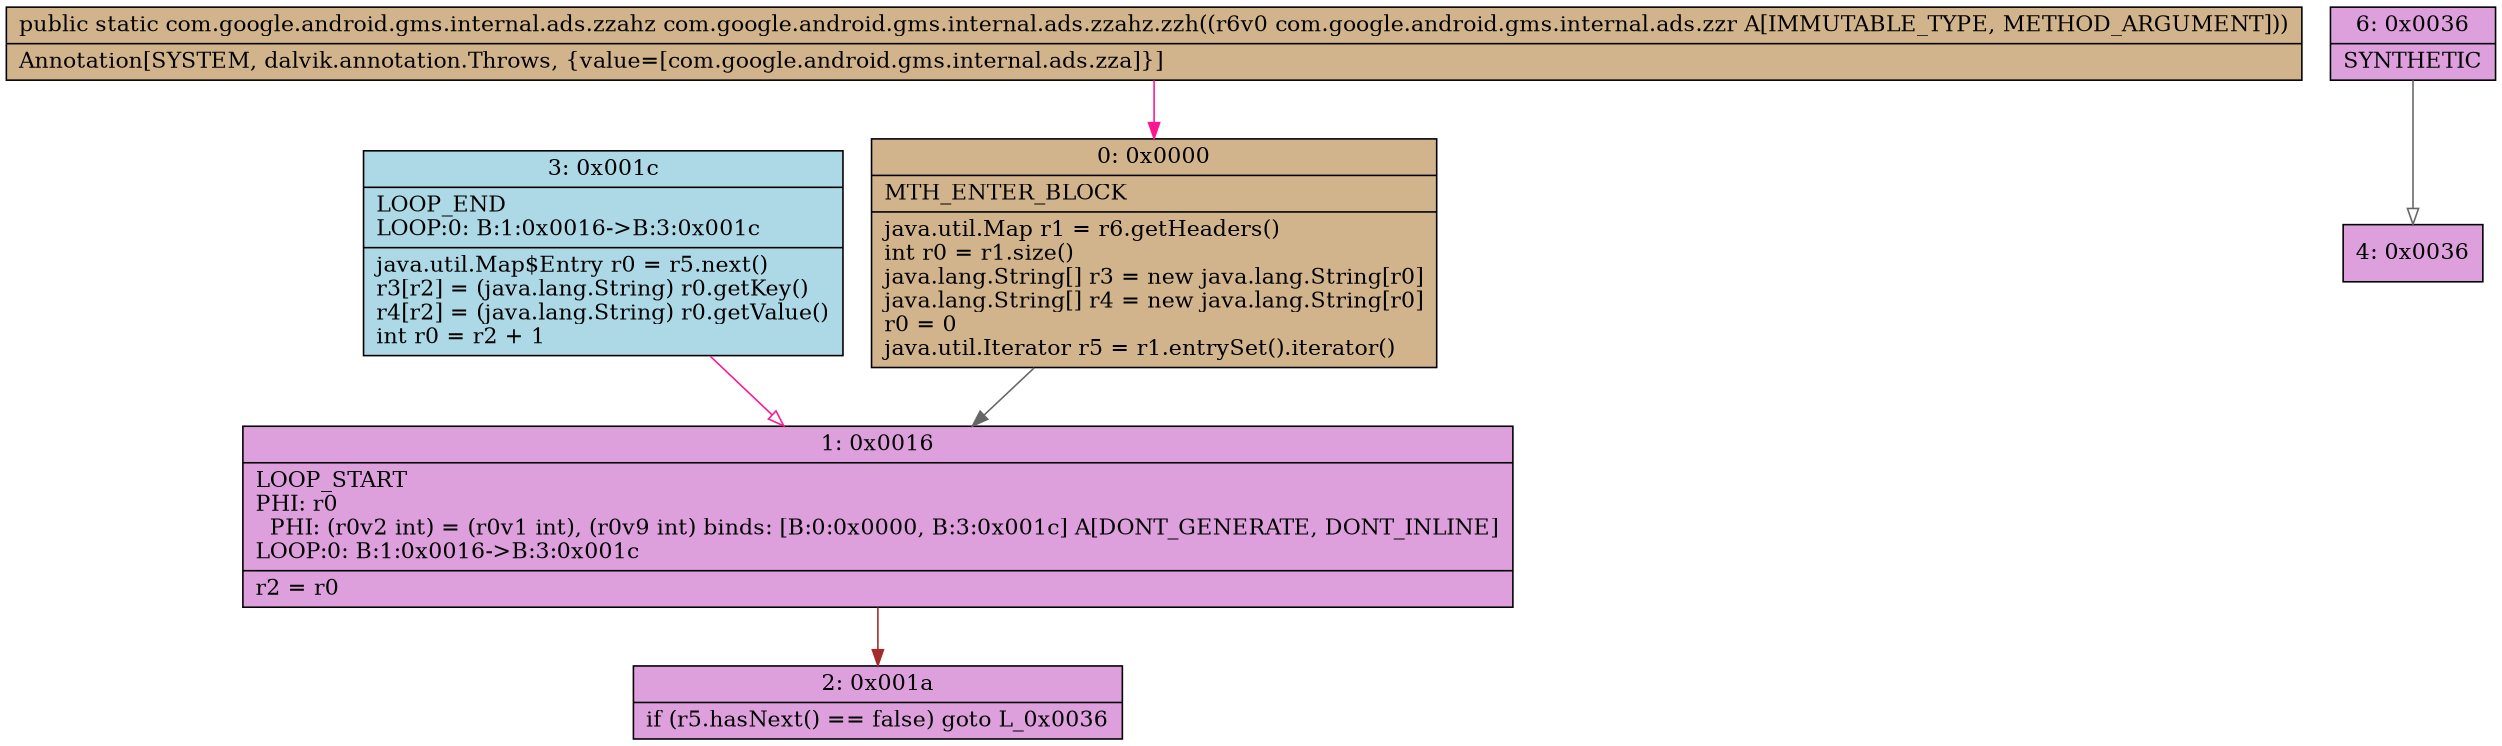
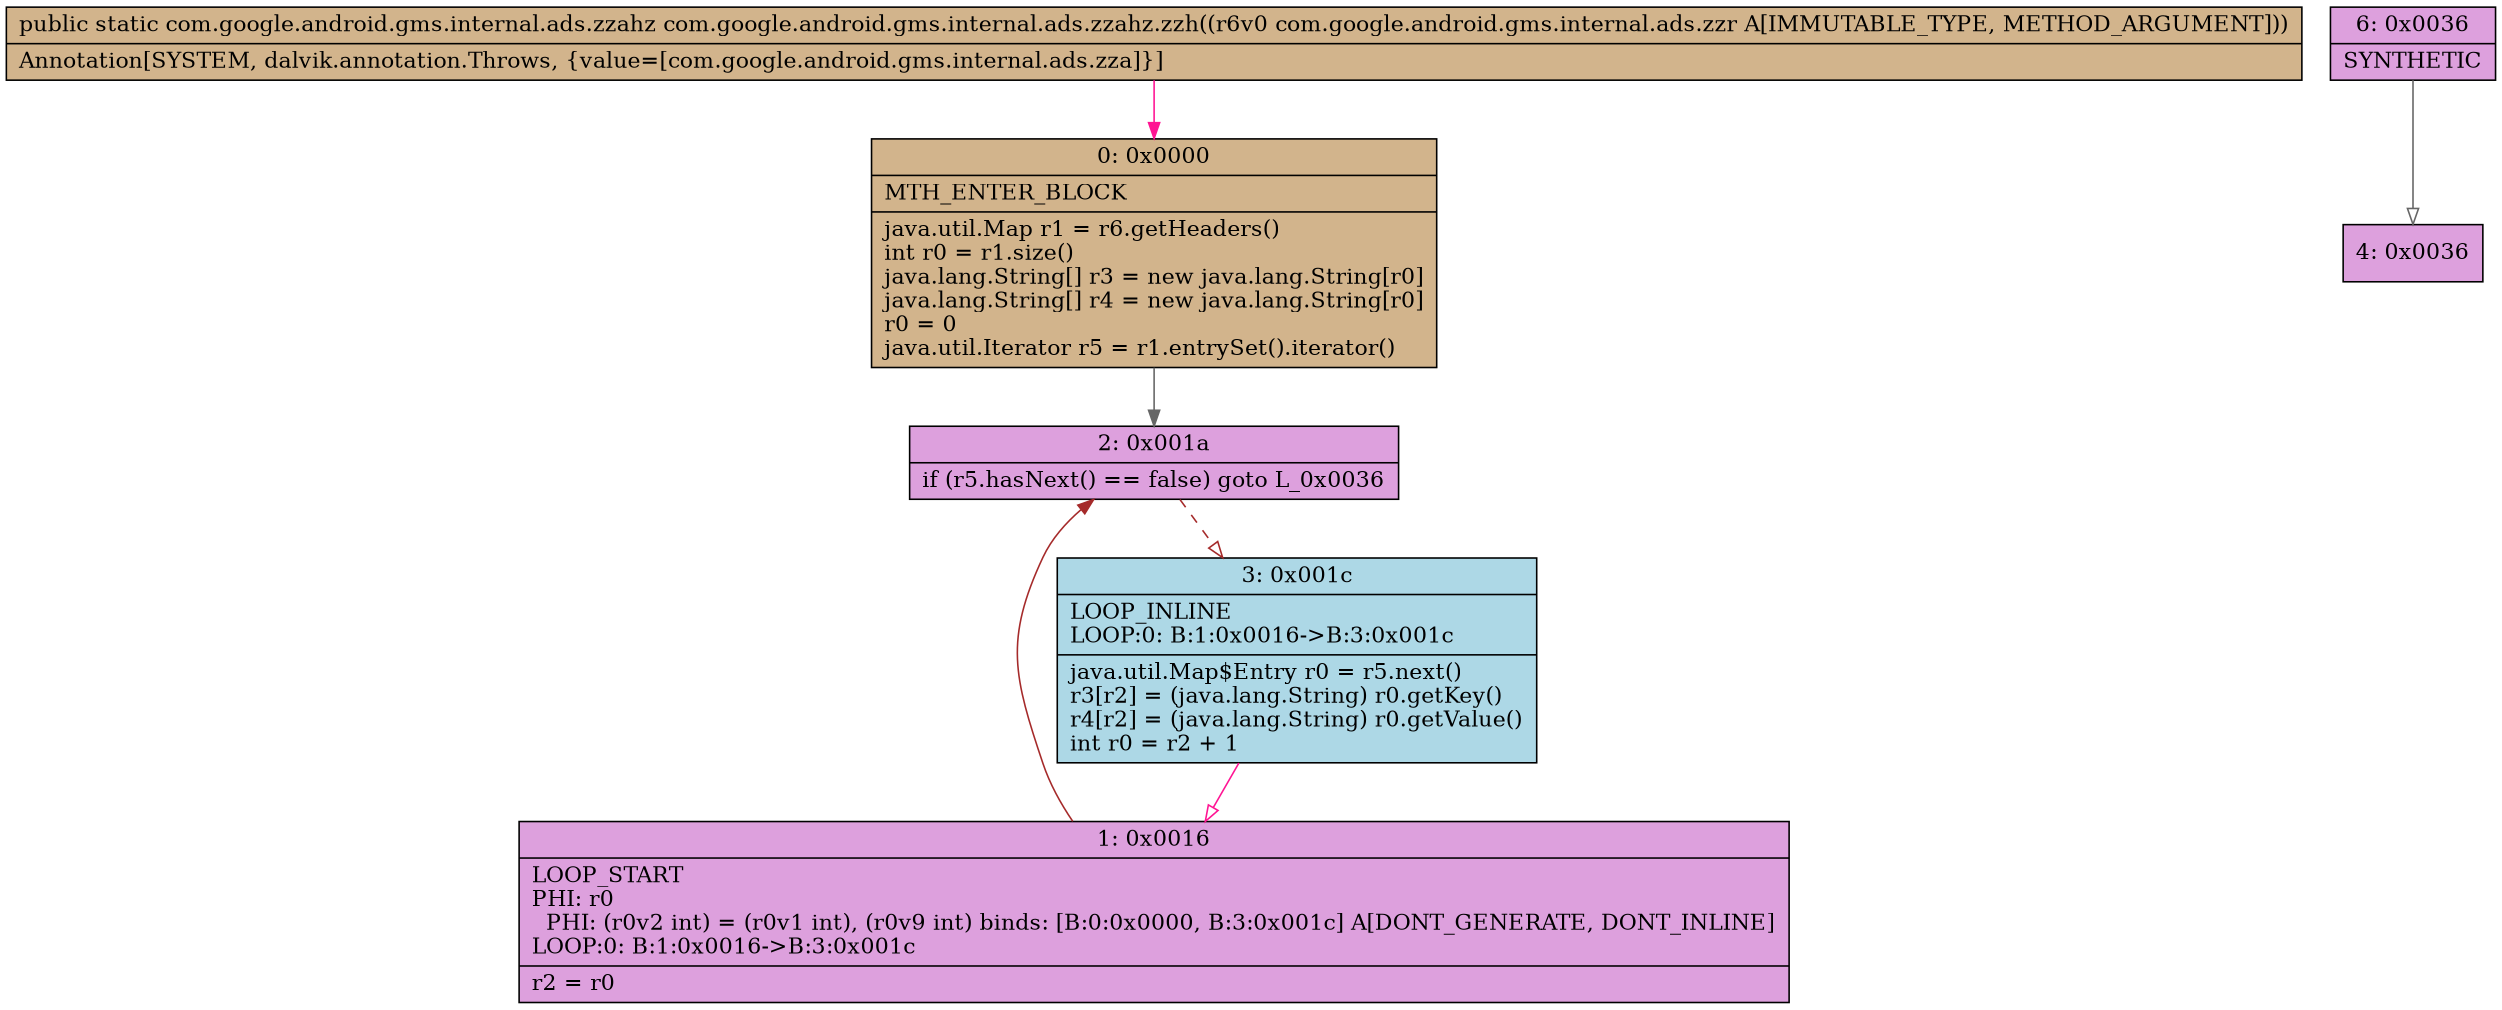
node "3: 0x001c": text "LOOP_END" -> "LOOP_INLINE"
edge "0: 0x0000" -> "1: 0x0016": now "0: 0x0000" -> "2: 0x001a"
edge "2: 0x001a" -> "3: 0x001c": added
